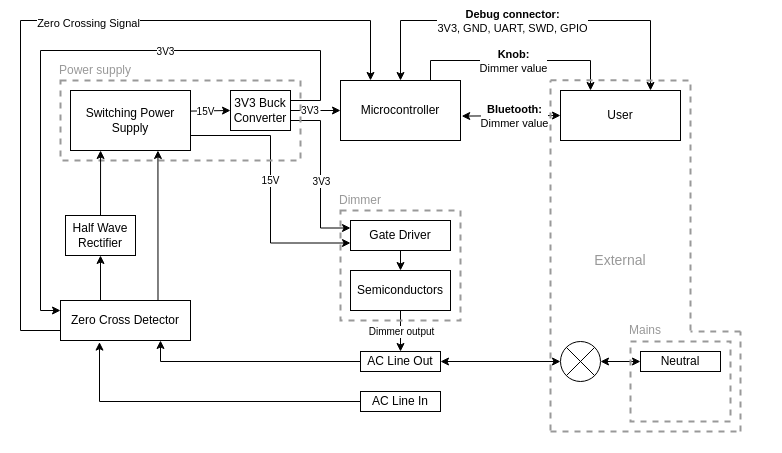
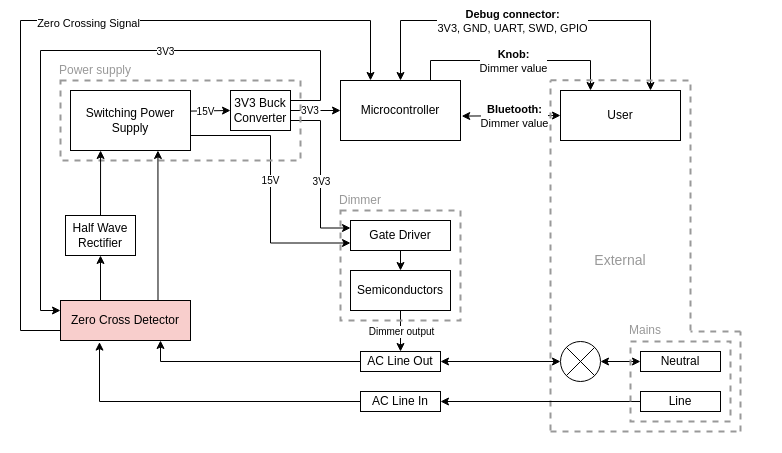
node "Zero Cross Detector": fillcolor #ffffff -> #f8cecc
edge "Line" -> "AC Line In": added
node "Line": added
